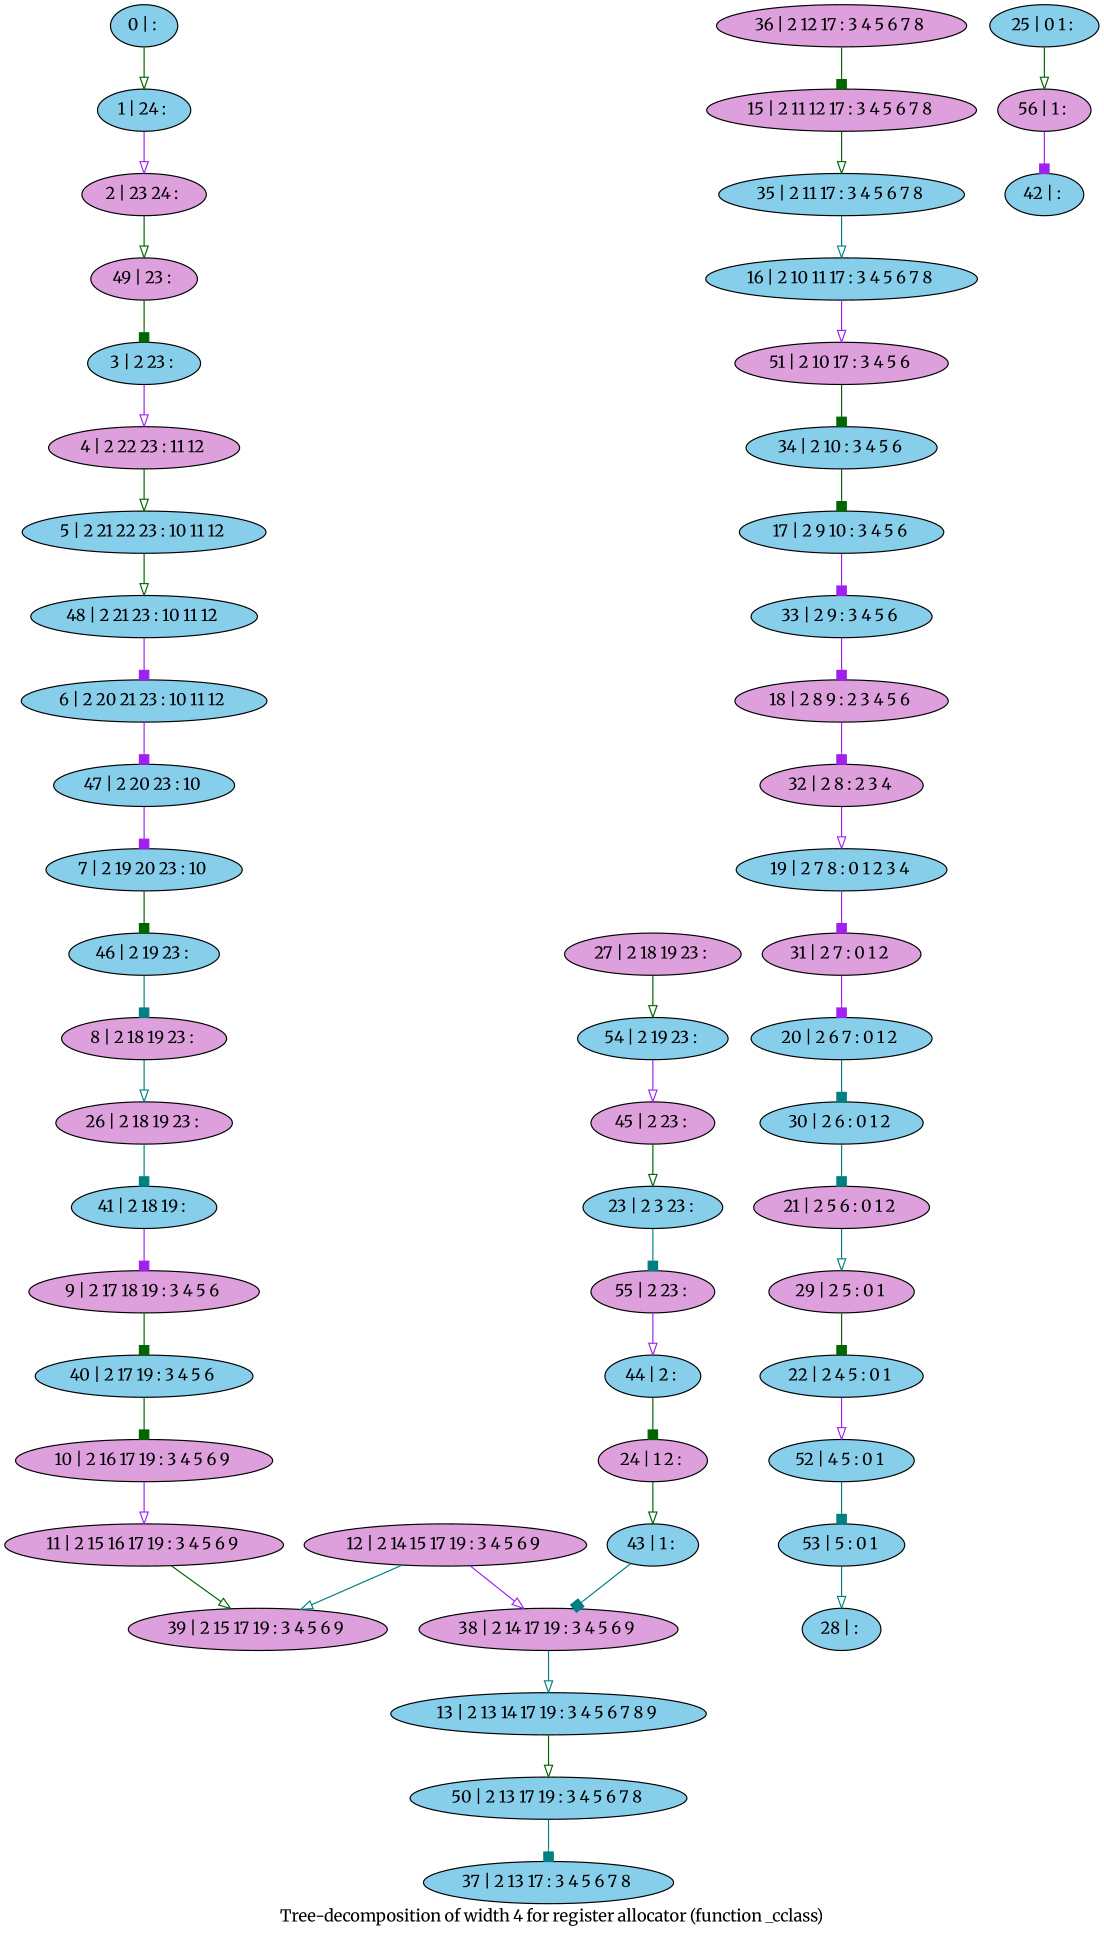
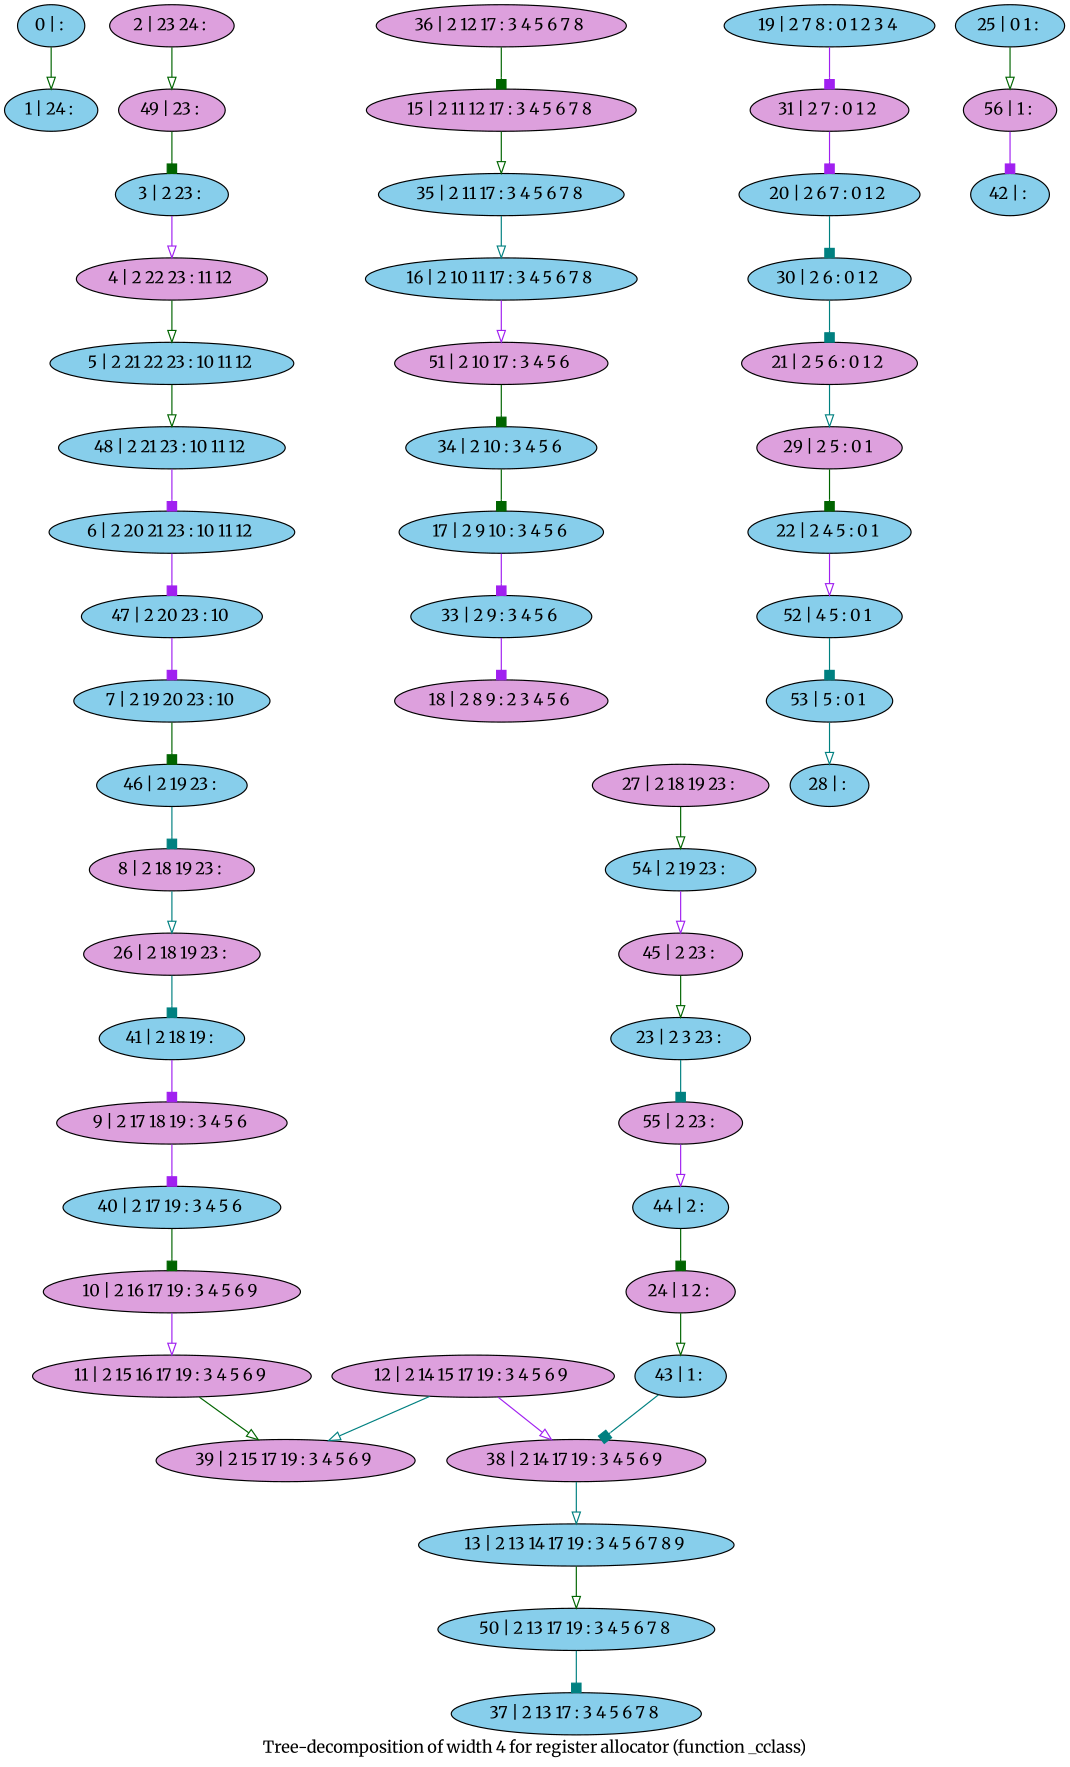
edge "1 | 24 :" -> "2 | 23 24 :": removed
node "32 | 2 8 : 2 3 4": removed
edge "9 | 2 17 18 19 : 3 4 5 6" -> "40 | 2 17 19 : 3 4 5 6": color darkgreen -> purple
